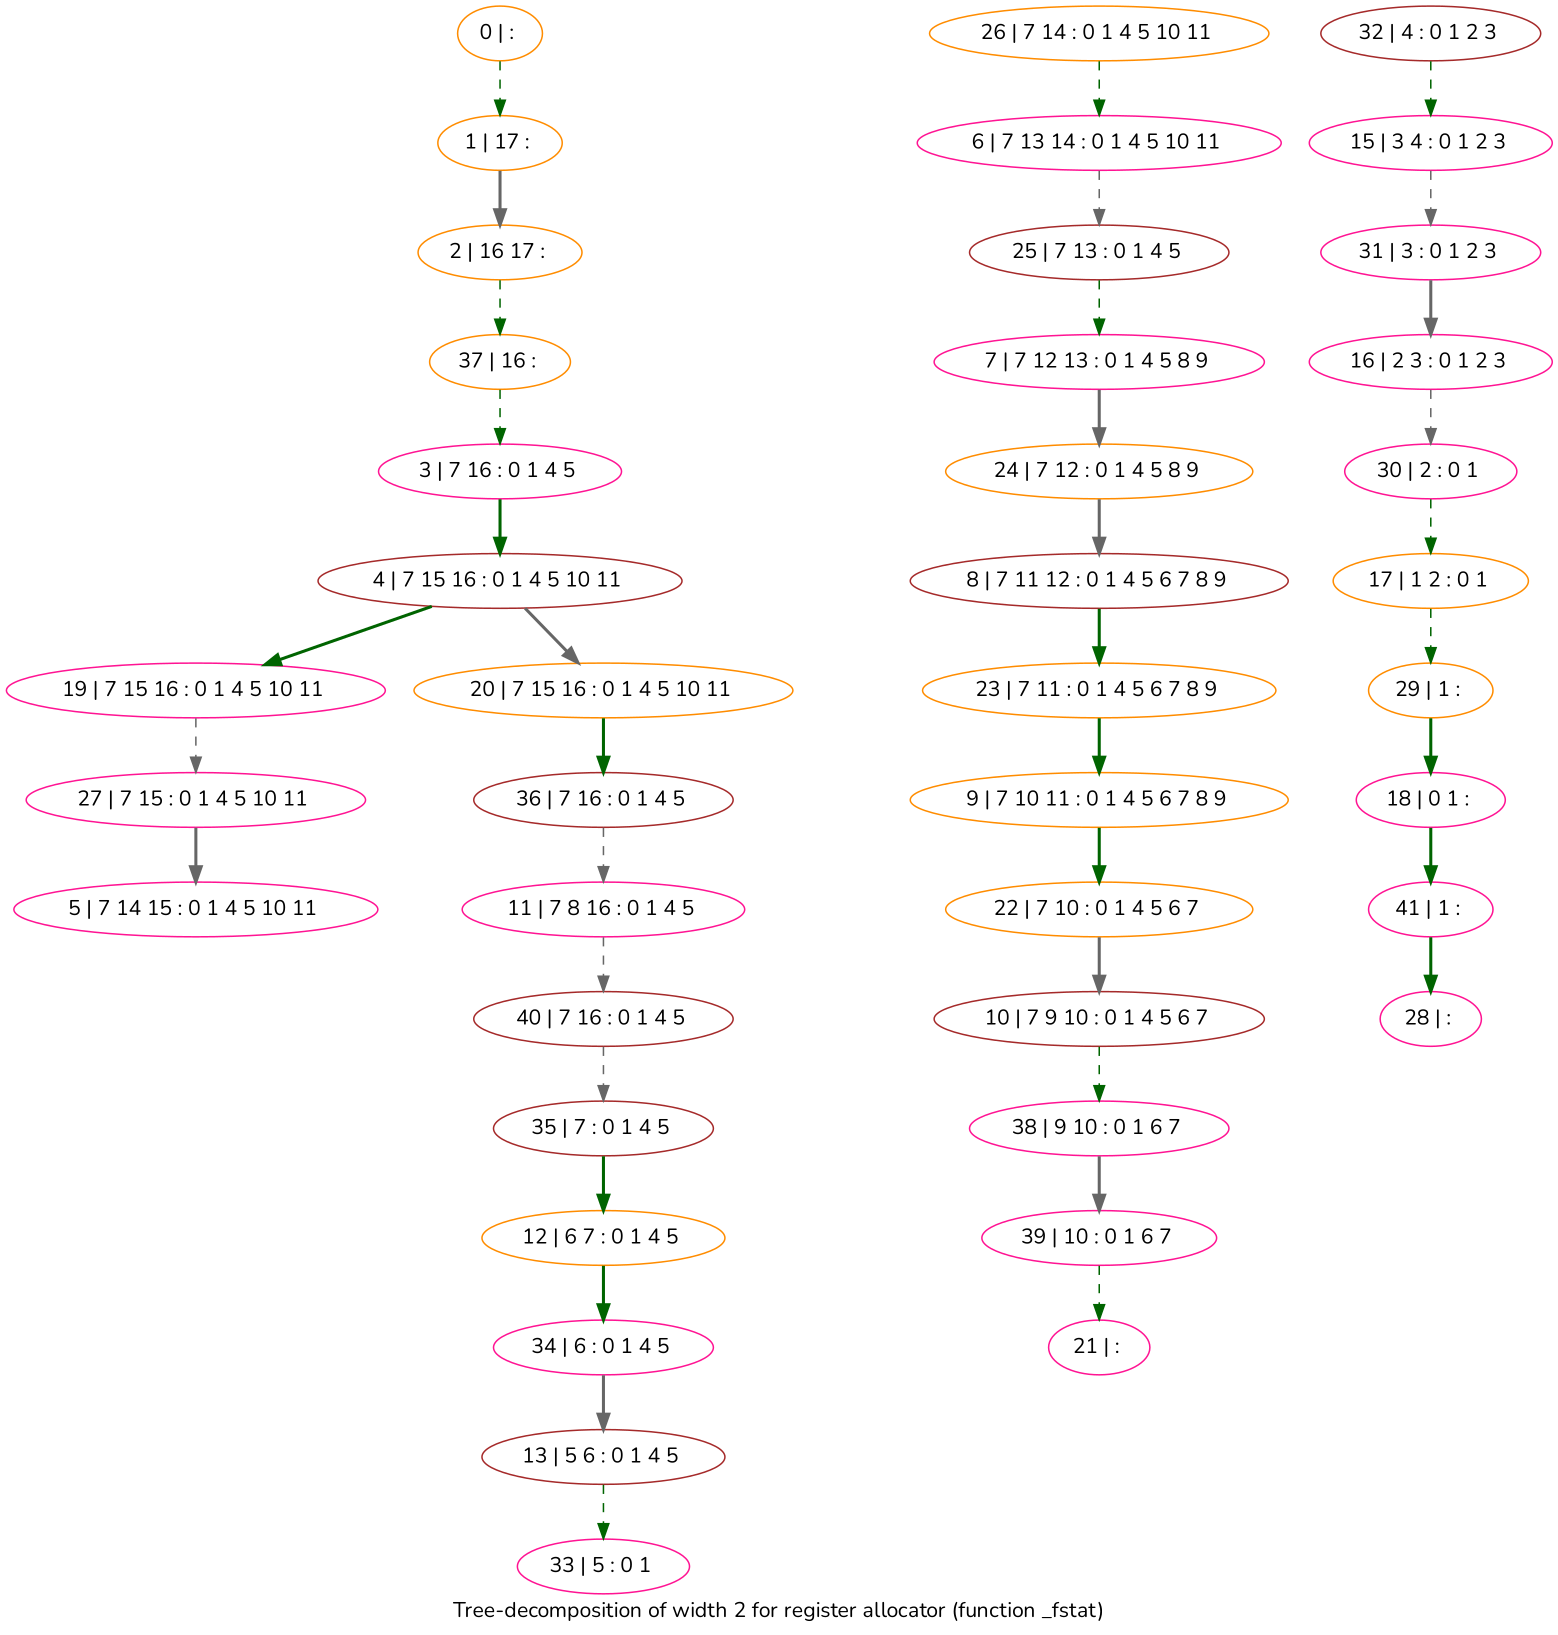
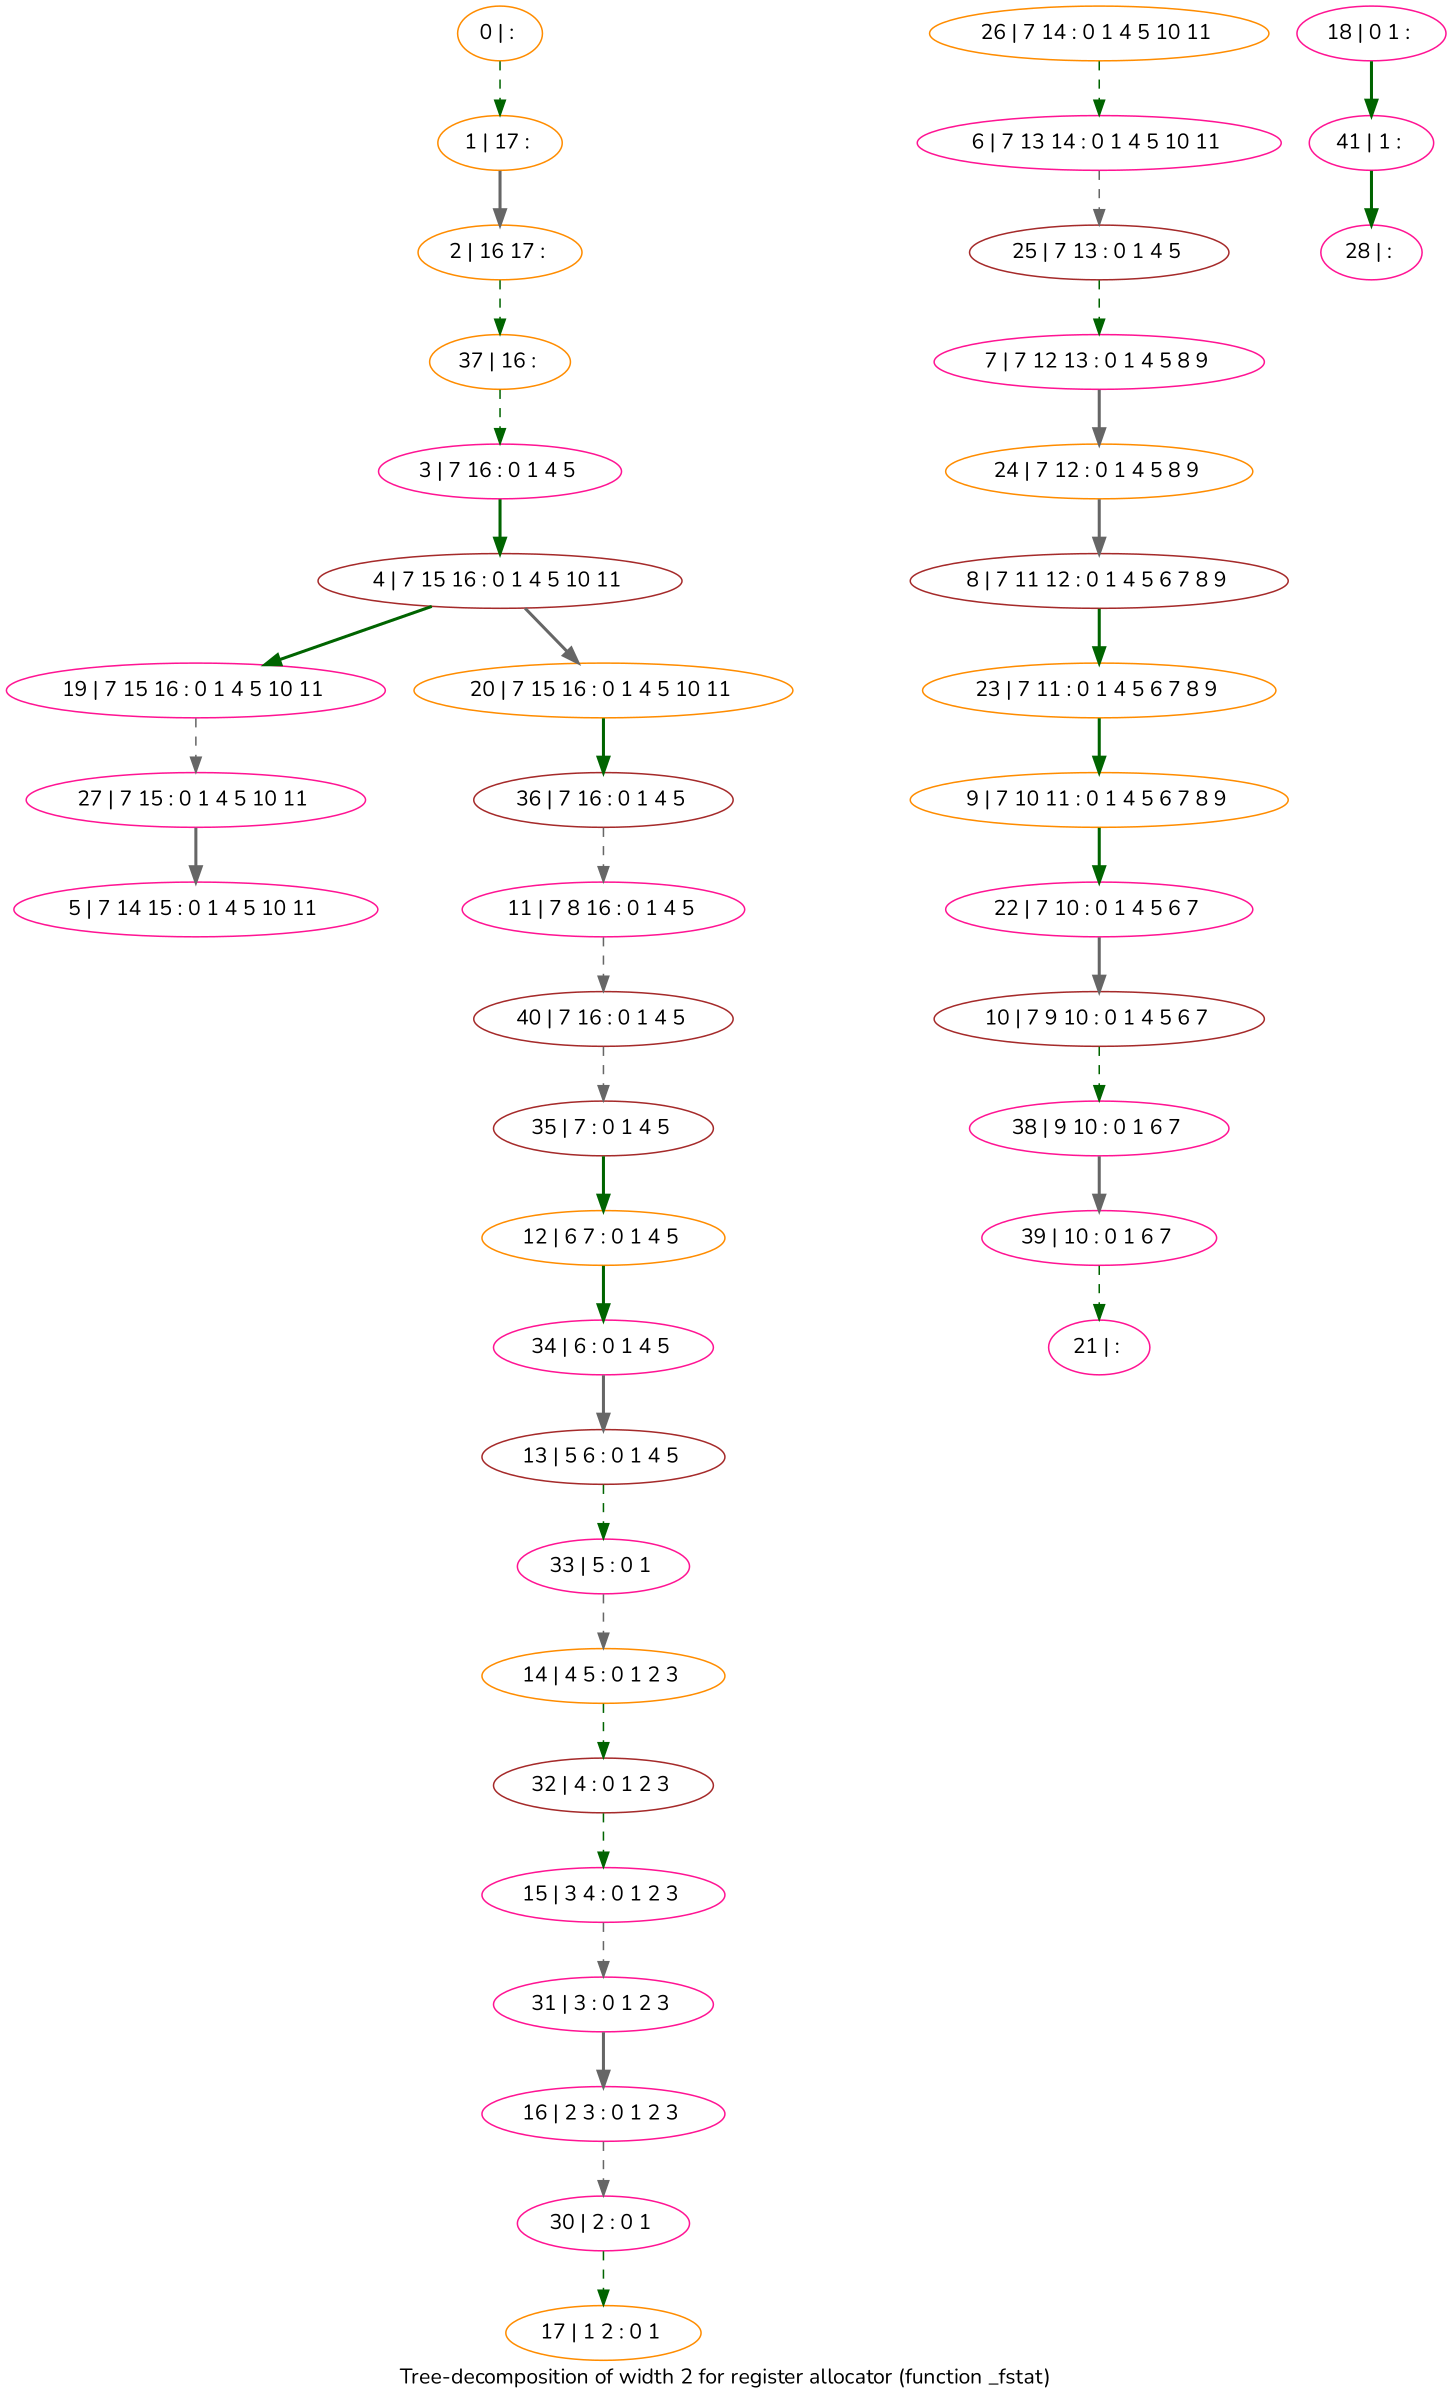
node "29 | 1 :": removed
node "22 | 7 10 : 0 1 4 5 6 7": color darkorange -> deeppink
node "14 | 4 5 : 0 1 2 3": added
